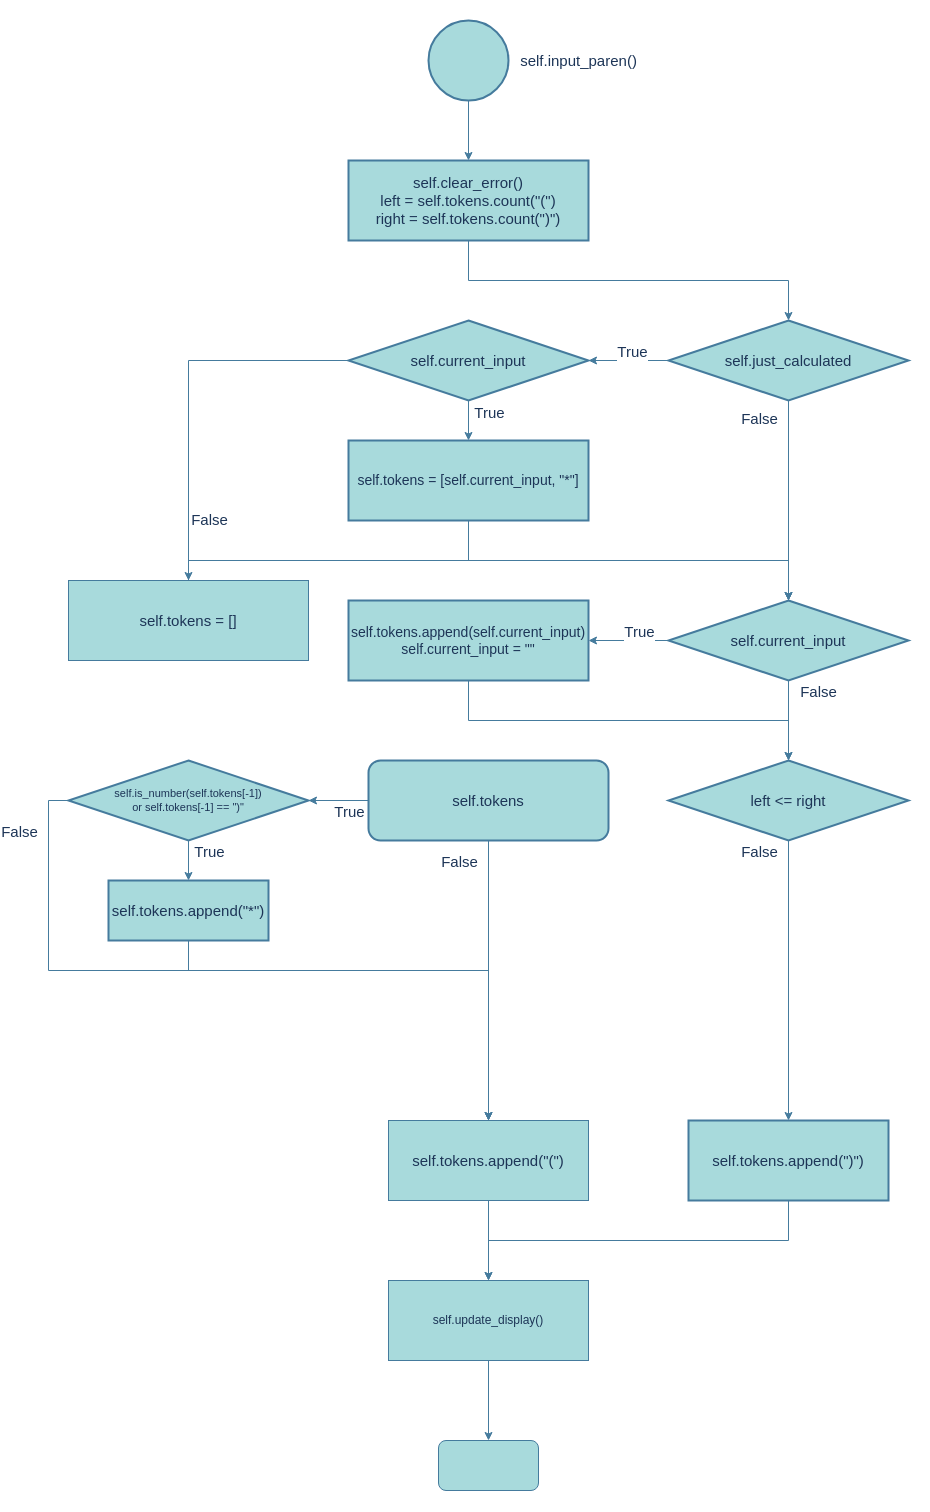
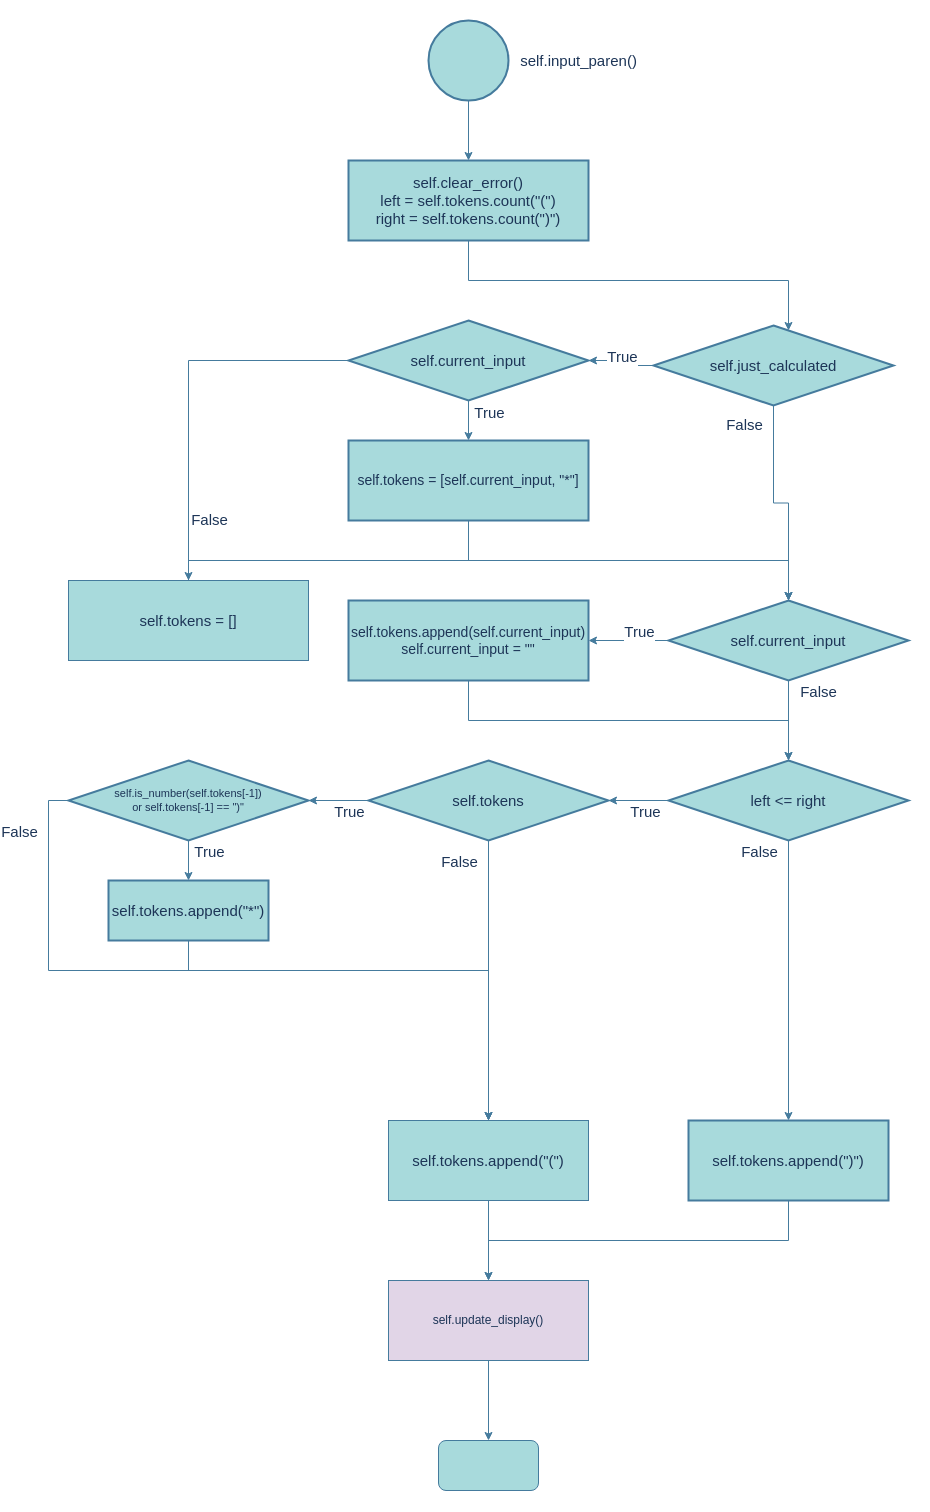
node "self.just_calculated": moved (789, 361) -> (774, 366)
node "self.tokens": shape rounded rectangle -> diamond
edge "left <= right" -> "self.tokens": added, label "True"
node "self.update_display()": fillcolor #a8dadc -> #e1d5e7
